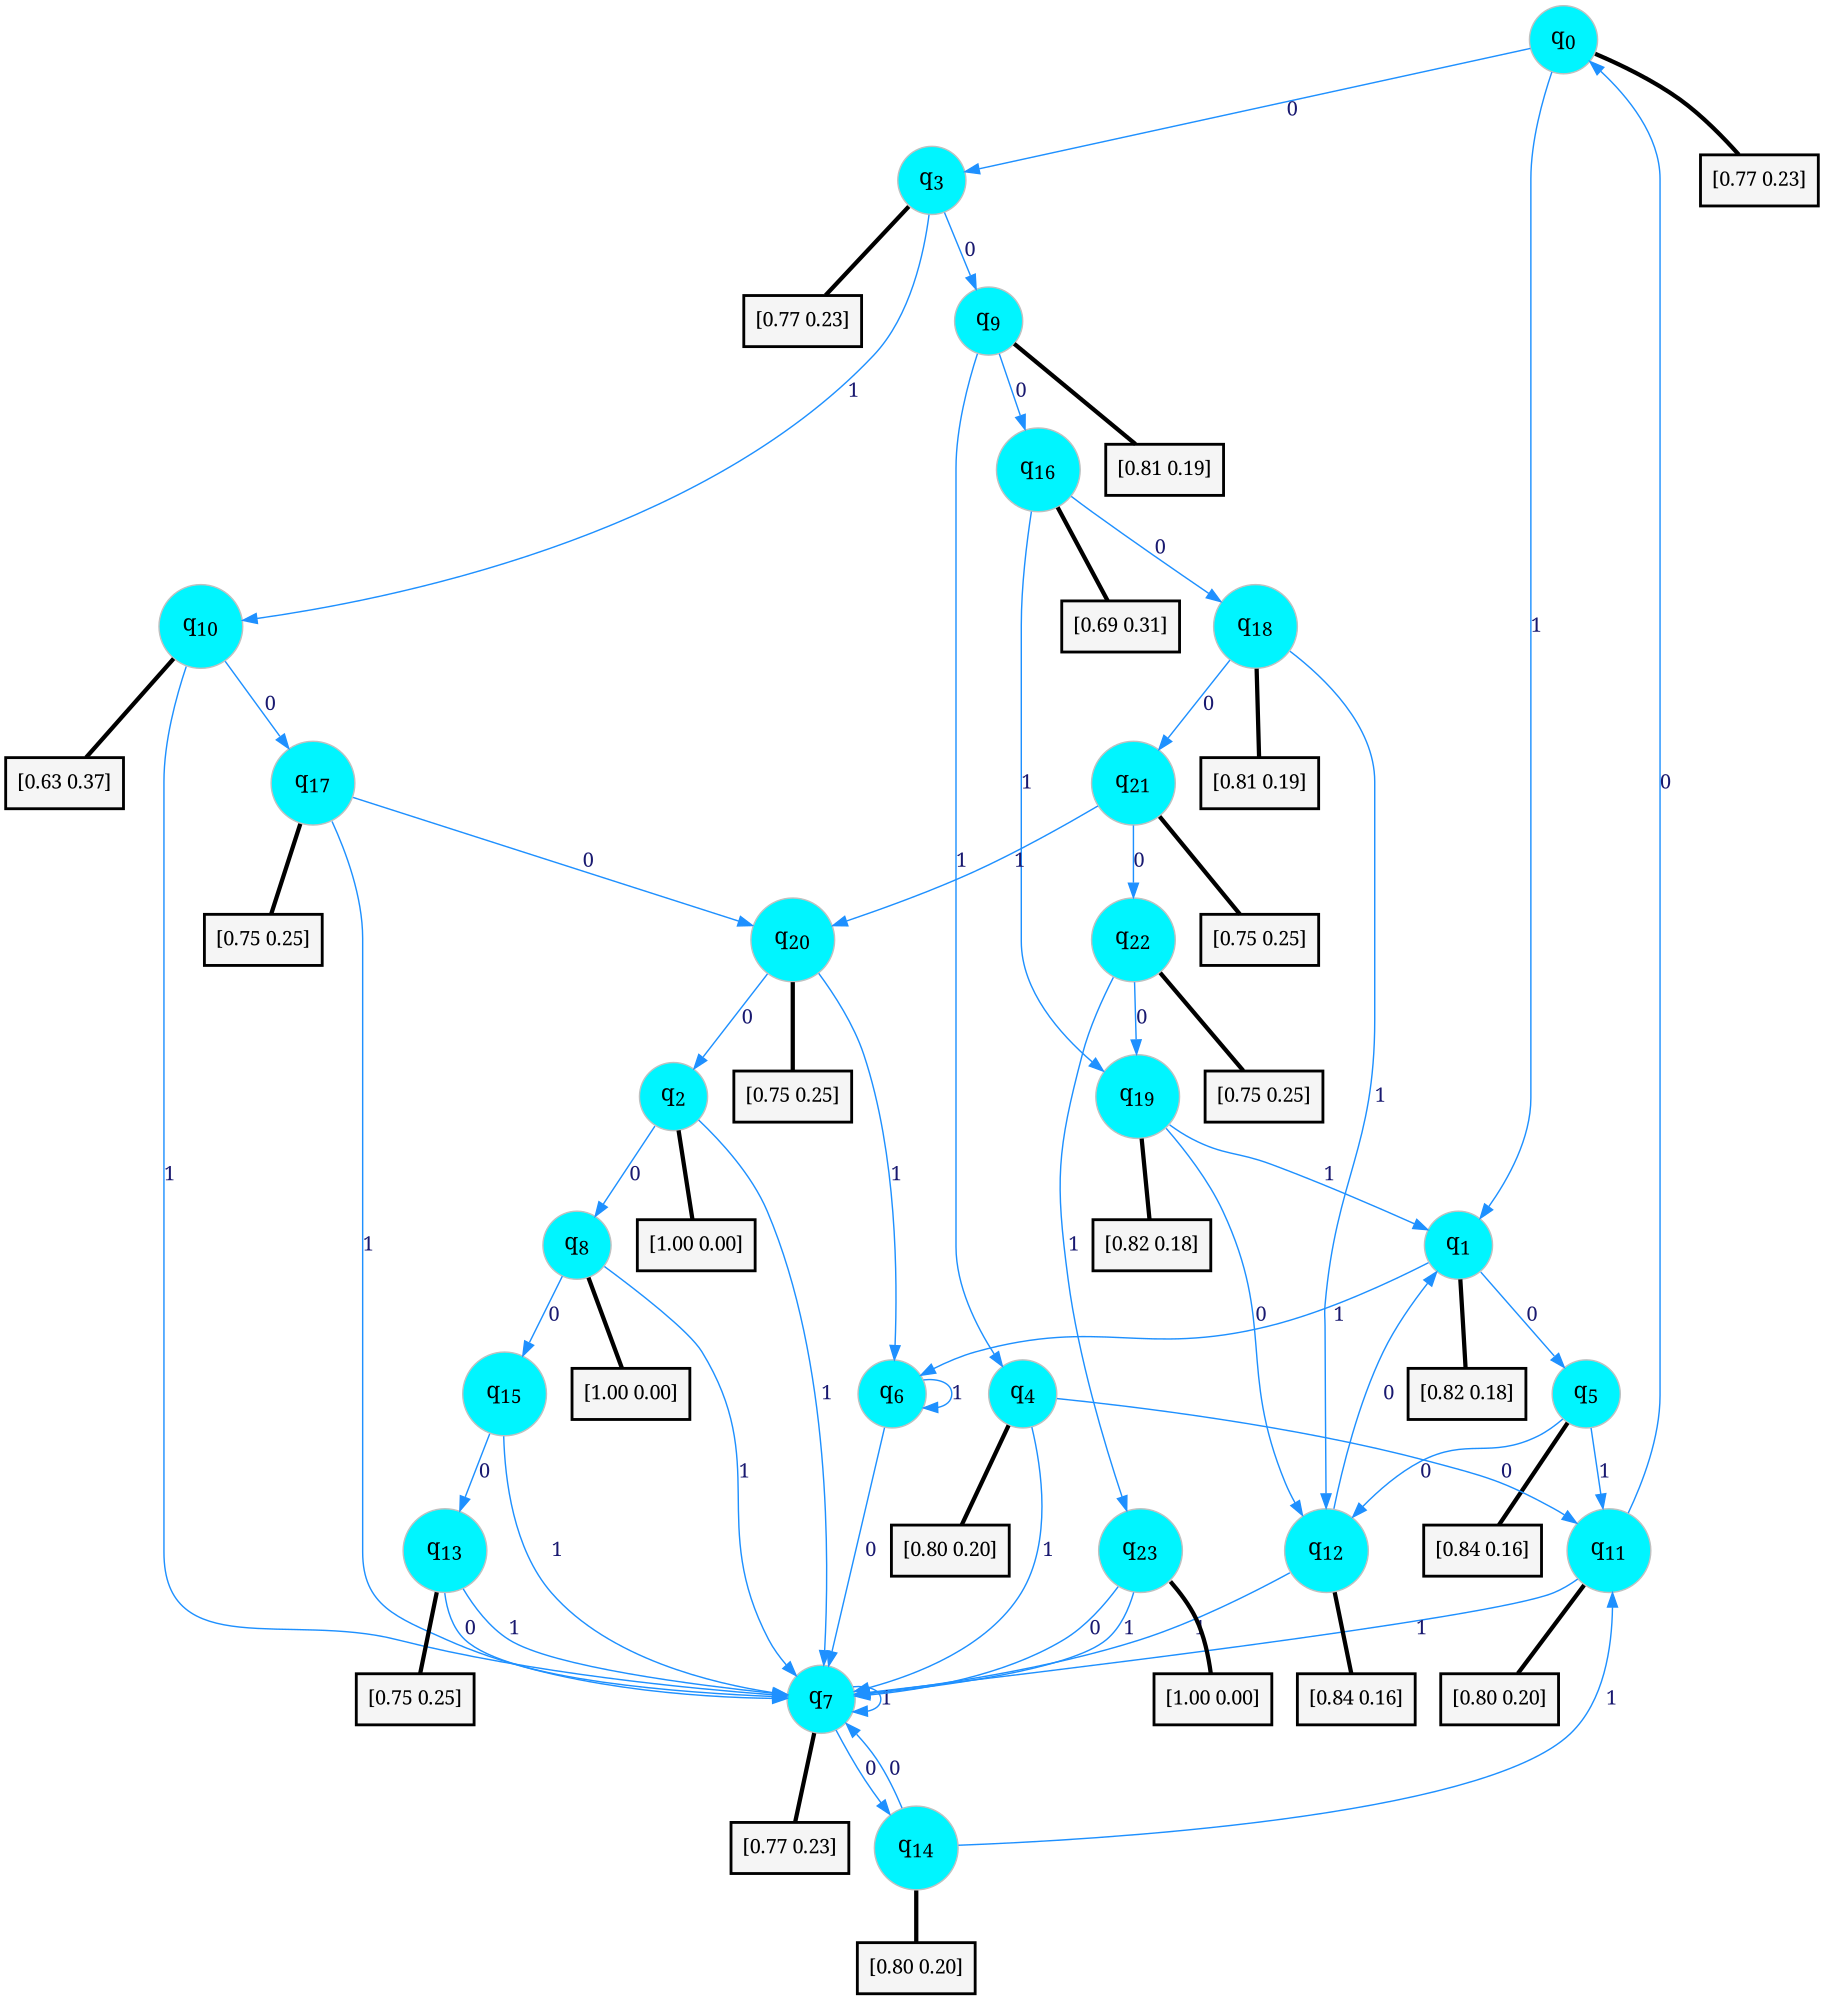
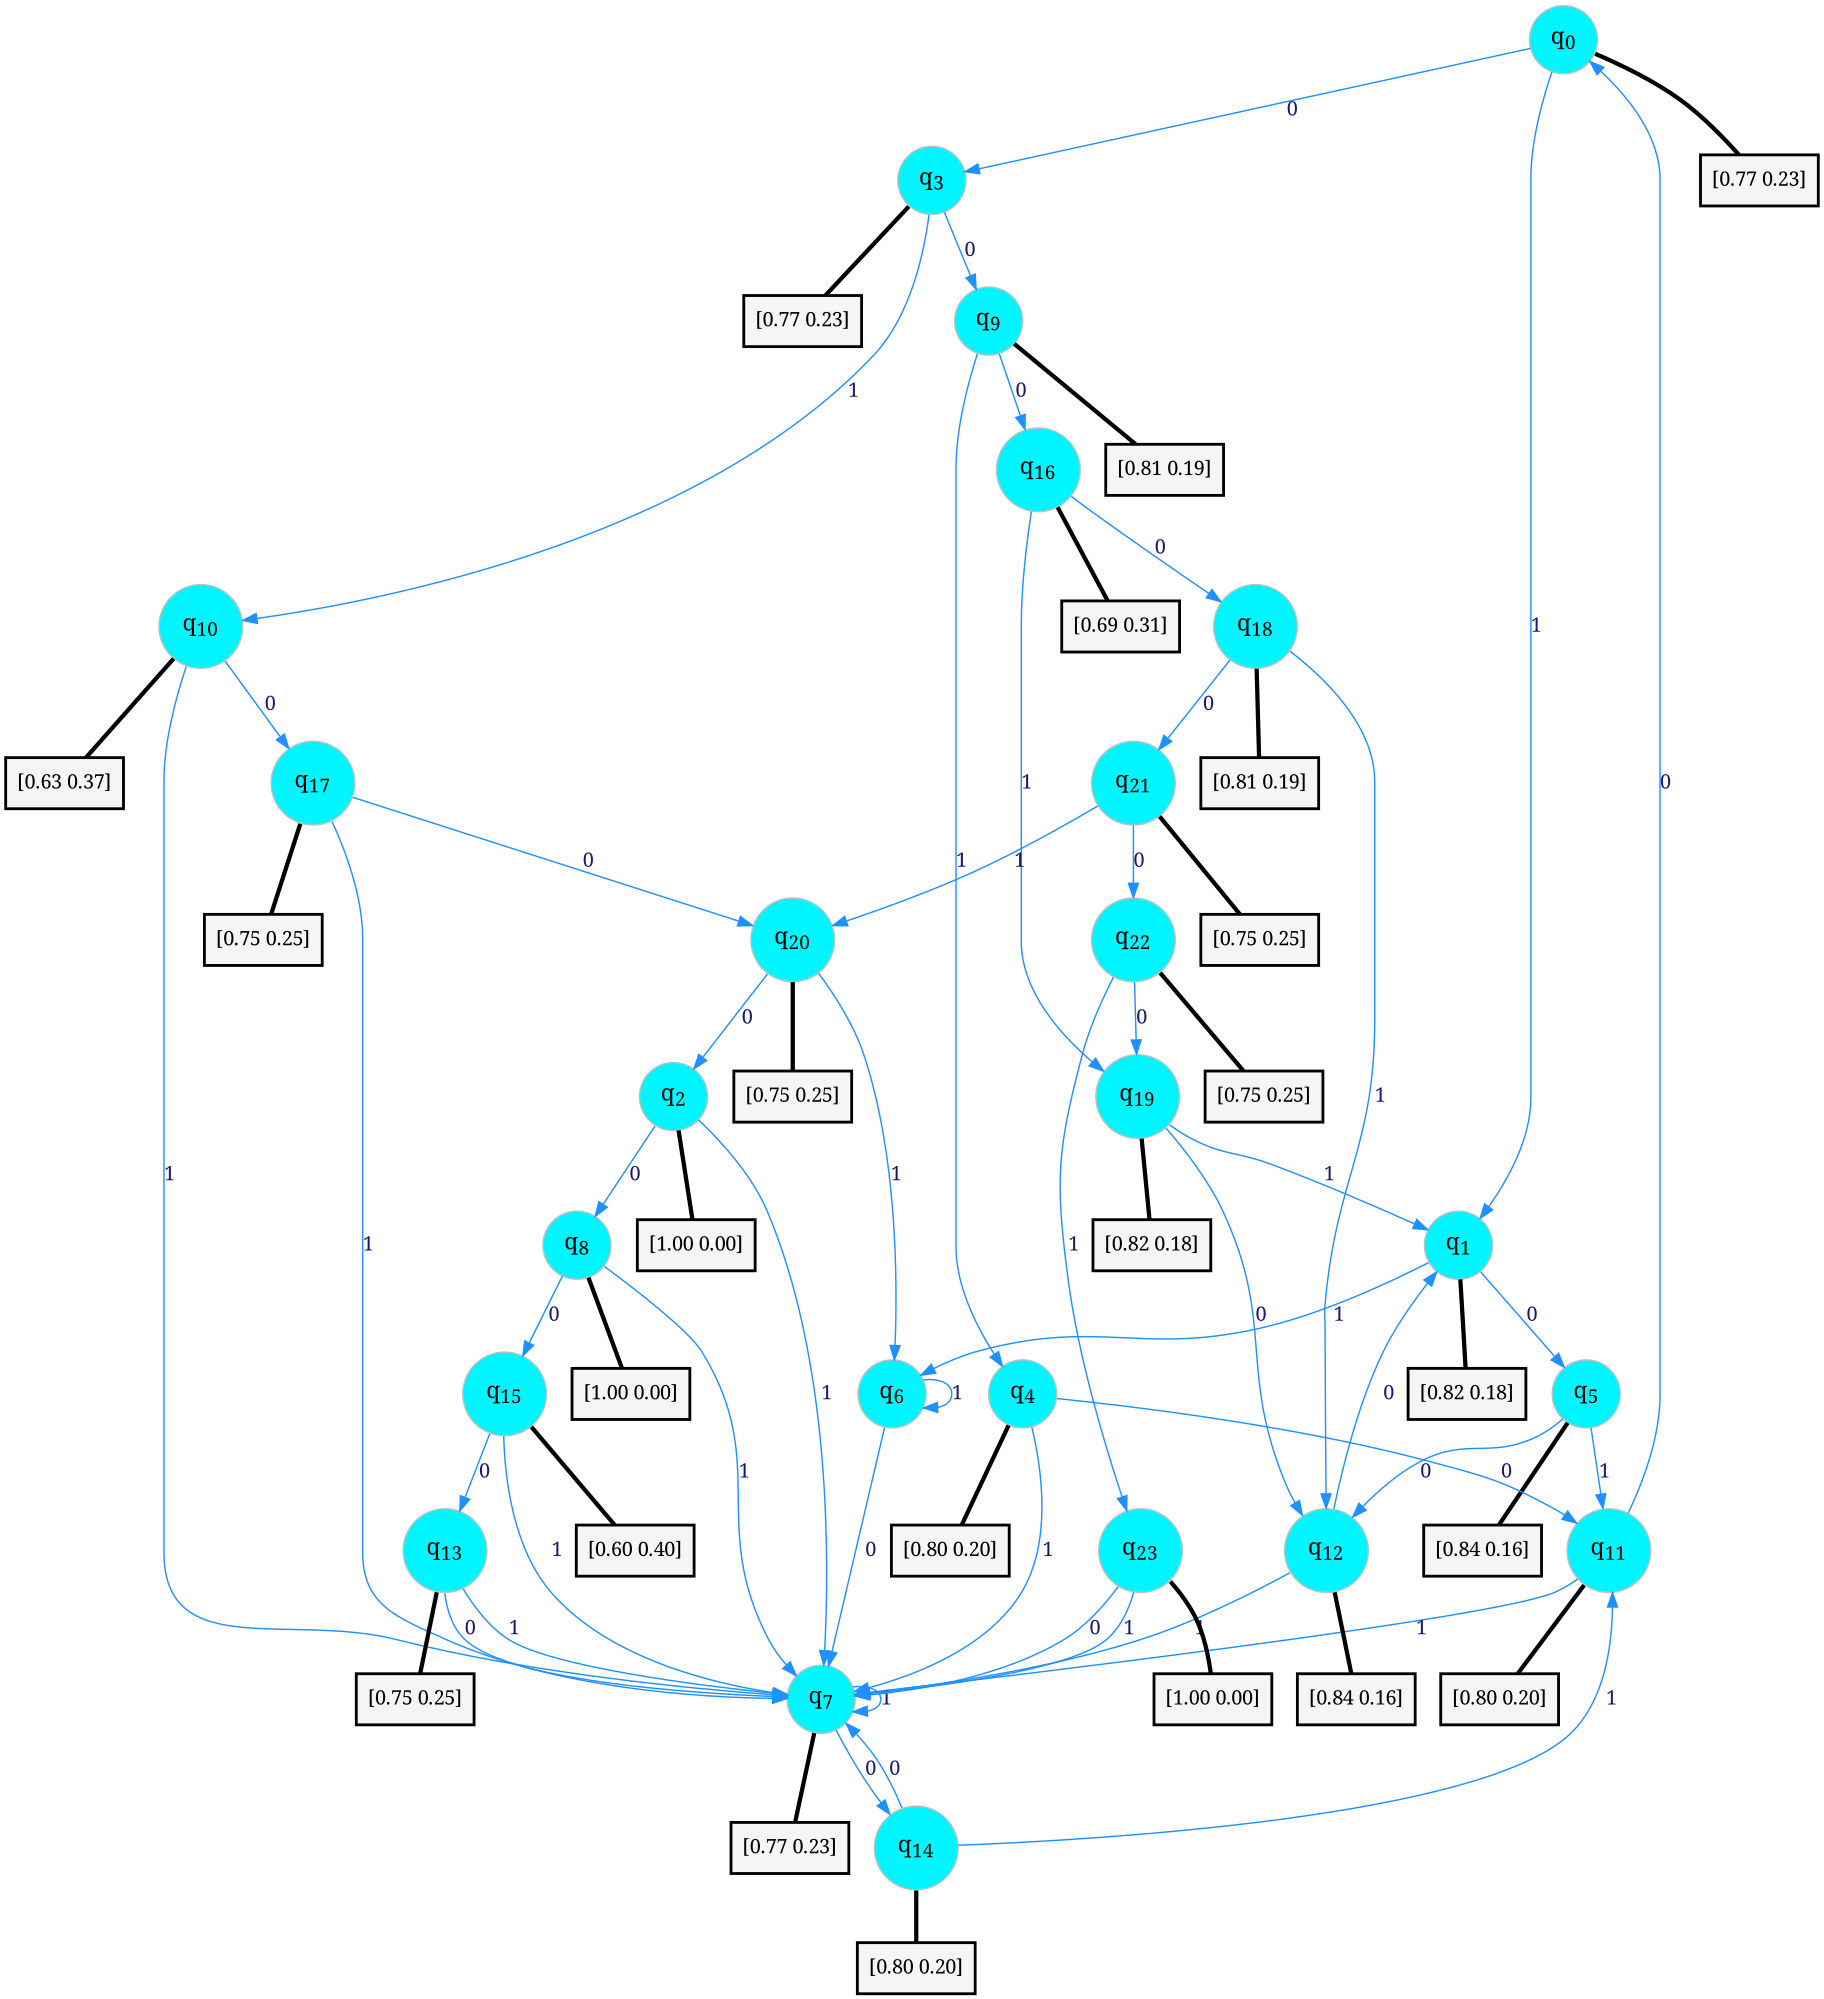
node "[0.60 0.40]": added
